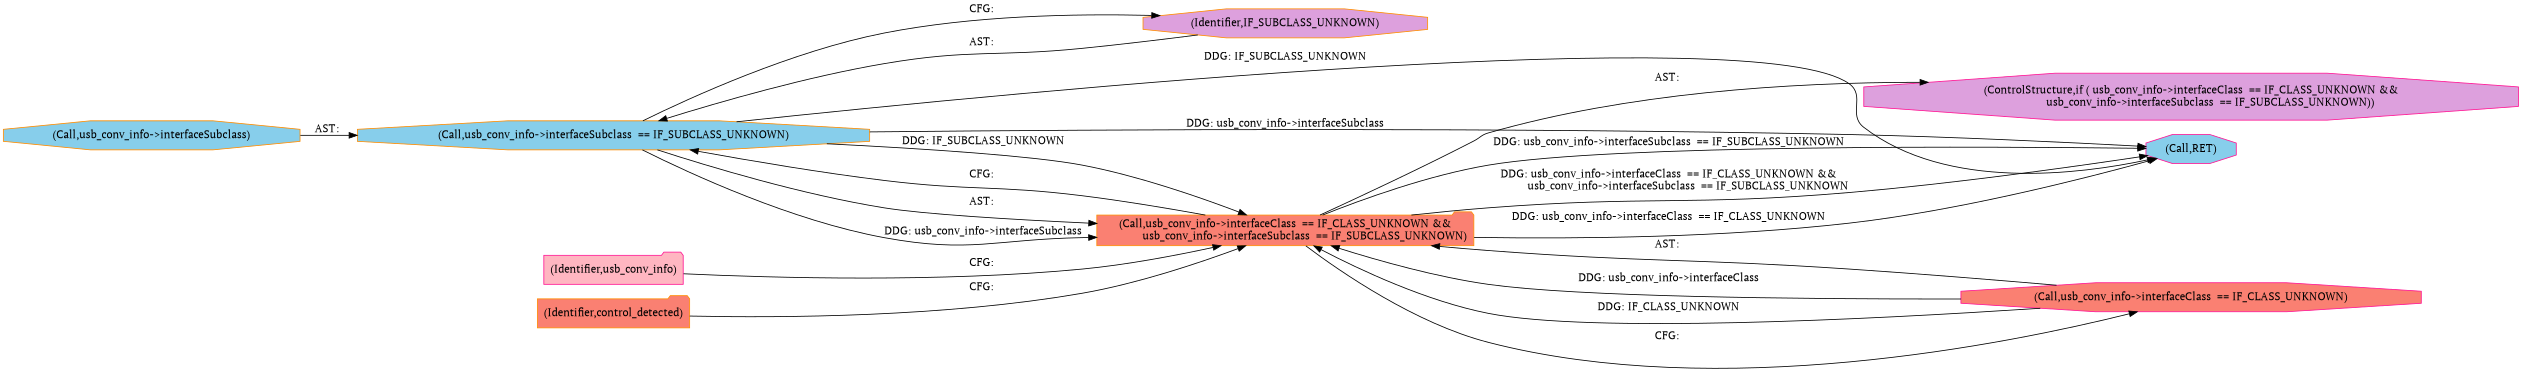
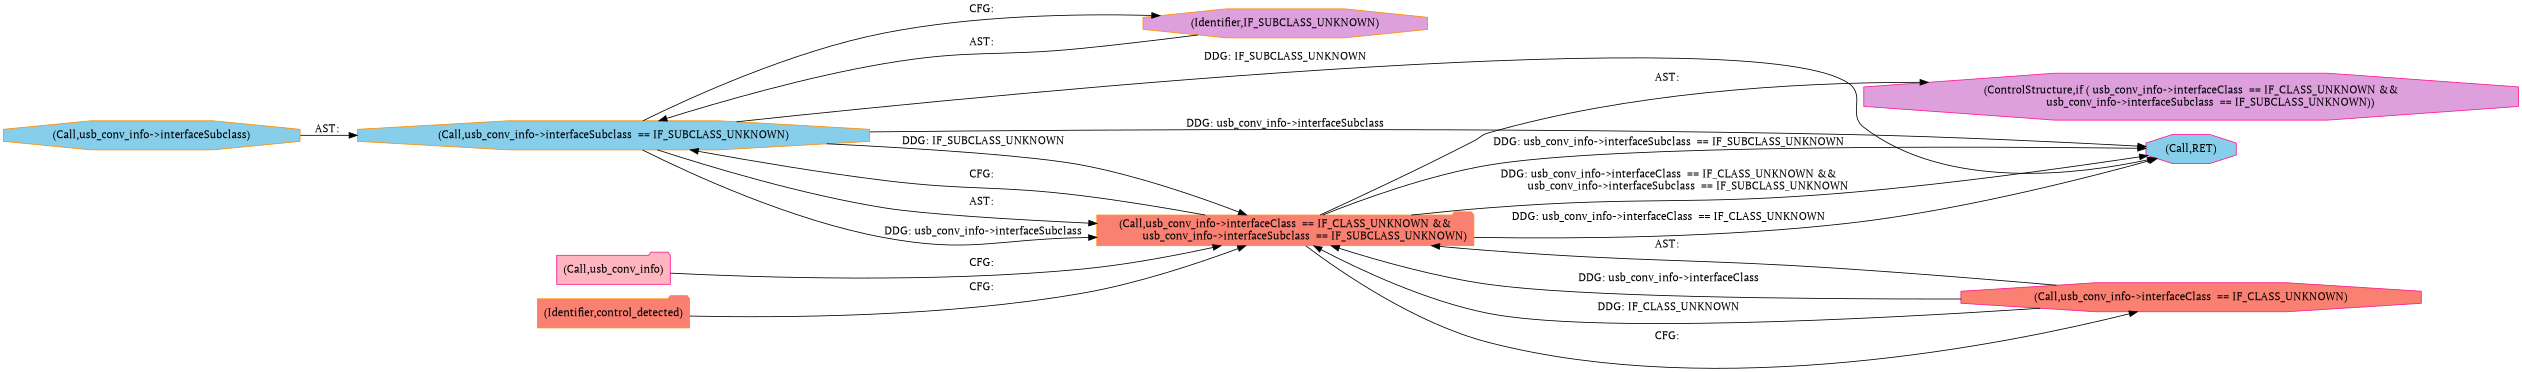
node "(Identifier,usb_conv_info)": label "(Identifier,usb_conv_info)" -> "(Call,usb_conv_info)"
